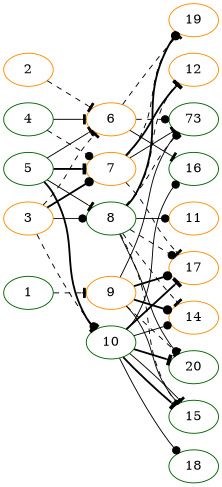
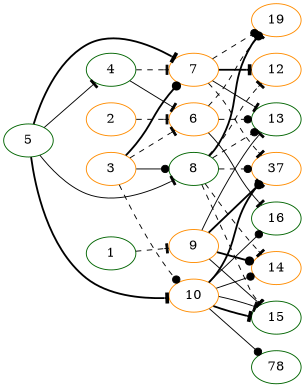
node "73": label "73" -> "13"
edge "4" -> "7": arrowhead dot -> tee
edge "5" -> "6": now "5" -> "4"
node "11": removed
node "17": label "17" -> "37"
node "10": color darkgreen -> darkorange
node "20": removed
node "18": label "18" -> "78"
